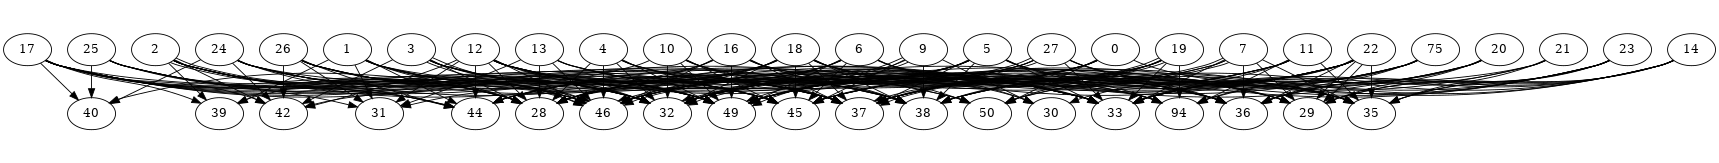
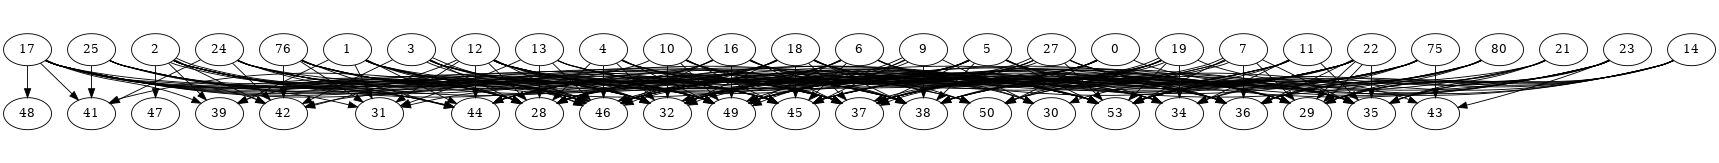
node "26": label "26" -> "76"
node "20": label "20" -> "80"
edge "21" -> "29": added
edge "1" -> "29": added
node "48": added
node "40": label "40" -> "41"
node "47": added
node "33": label "33" -> "53"
node "94": label "94" -> "34"
node "43": added
